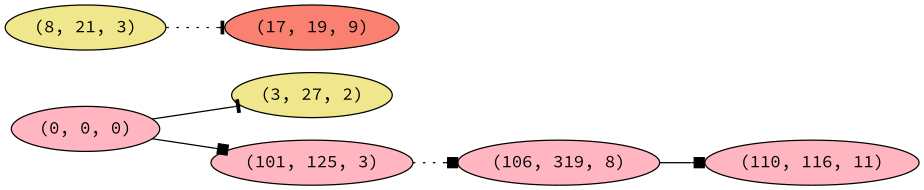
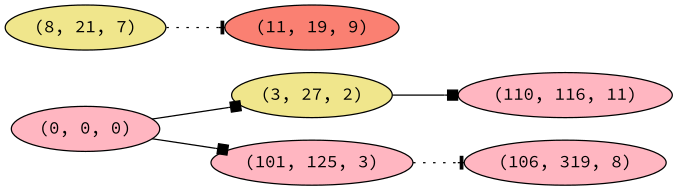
node "(8, 21, 3)": label "(8, 21, 3)" -> "(8, 21, 7)"
node "(17, 19, 9)": label "(17, 19, 9)" -> "(11, 19, 9)"
edge "(0, 0, 0)" -> "(3, 27, 2)": arrowhead tee -> box
edge "(101, 125, 3)" -> "(106, 319, 8)": arrowhead box -> tee
edge "(106, 319, 8)" -> "(110, 116, 11)": now "(3, 27, 2)" -> "(110, 116, 11)"
